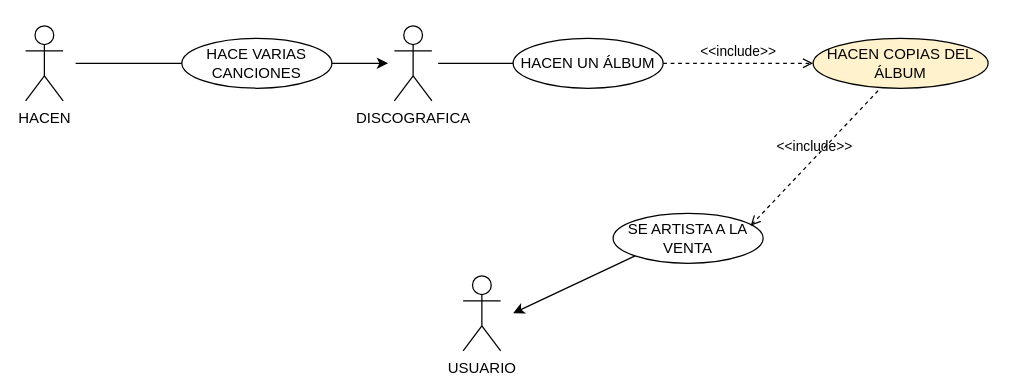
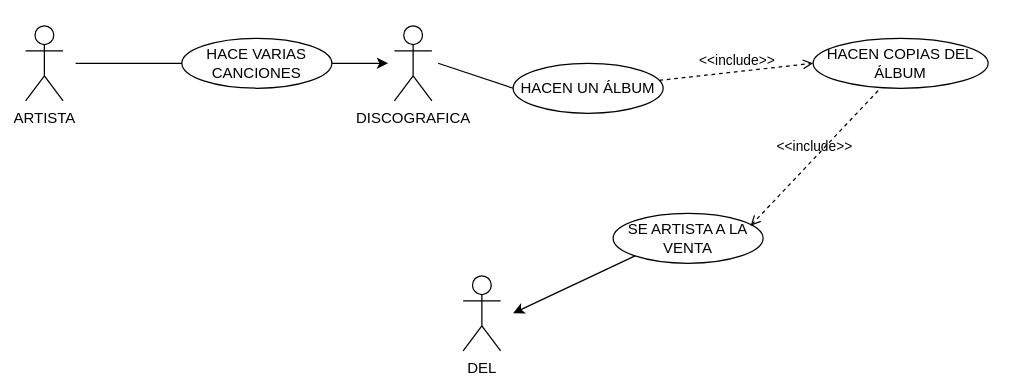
node "HACEN UN ÁLBUM": moved (588, 63) -> (588, 88)
node "HACEN COPIAS DEL ÁLBUM": fillcolor #fff2cc -> #ffffff
node "HACEN": label "HACEN" -> "ARTISTA"
node "USUARIO": label "USUARIO" -> "DEL"
